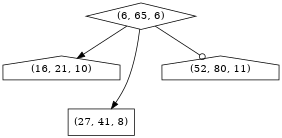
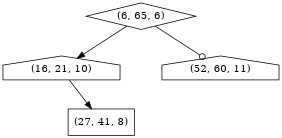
edge "(6, 65, 6)" -> "(27, 41, 8)": now "(16, 21, 10)" -> "(27, 41, 8)"
node "(52, 80, 11)": label "(52, 80, 11)" -> "(52, 60, 11)"
